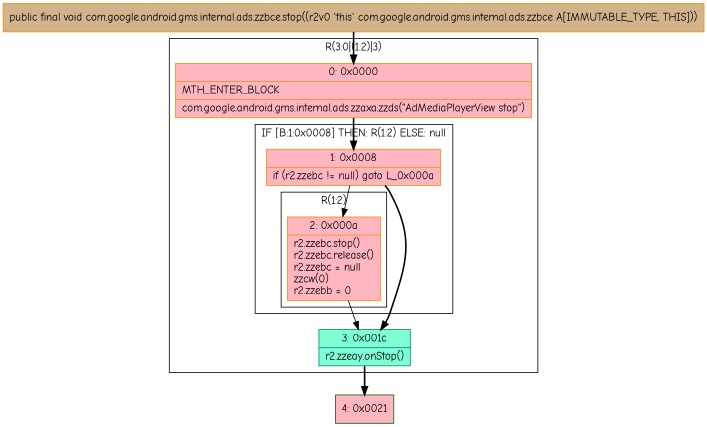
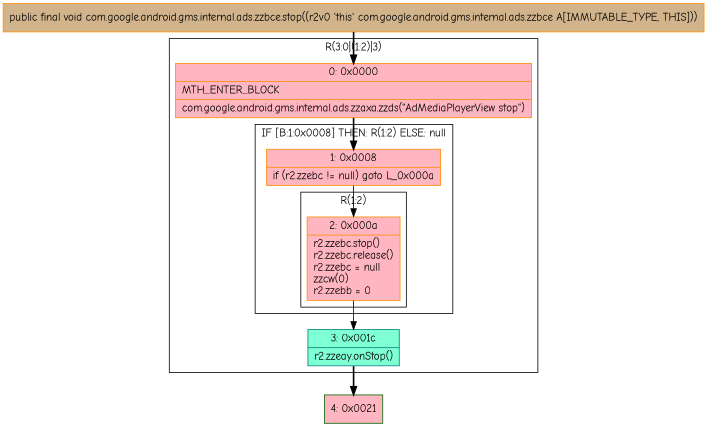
edge "1: 0x0008" -> "3: 0x001c": removed
